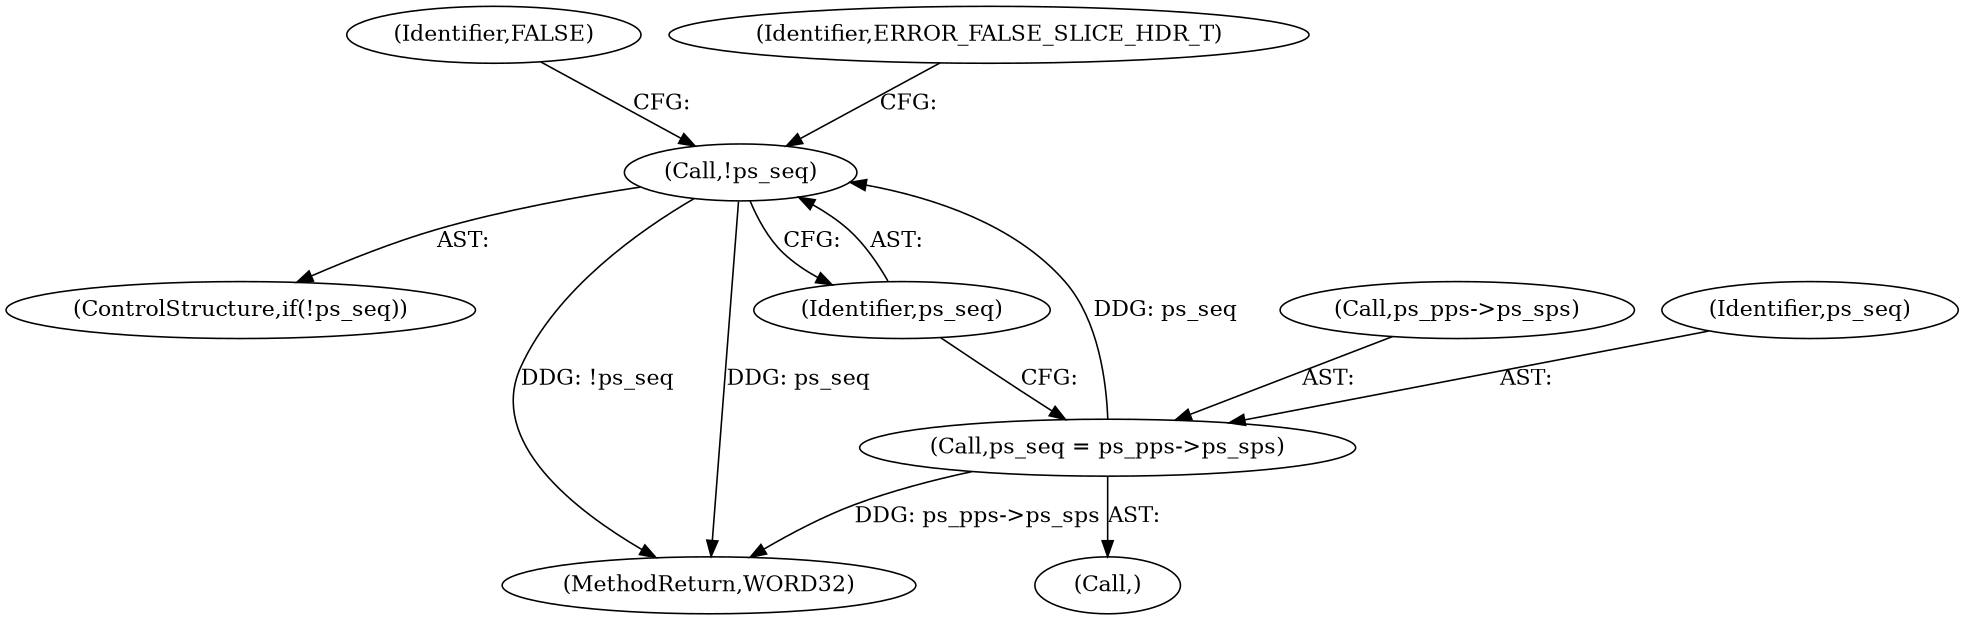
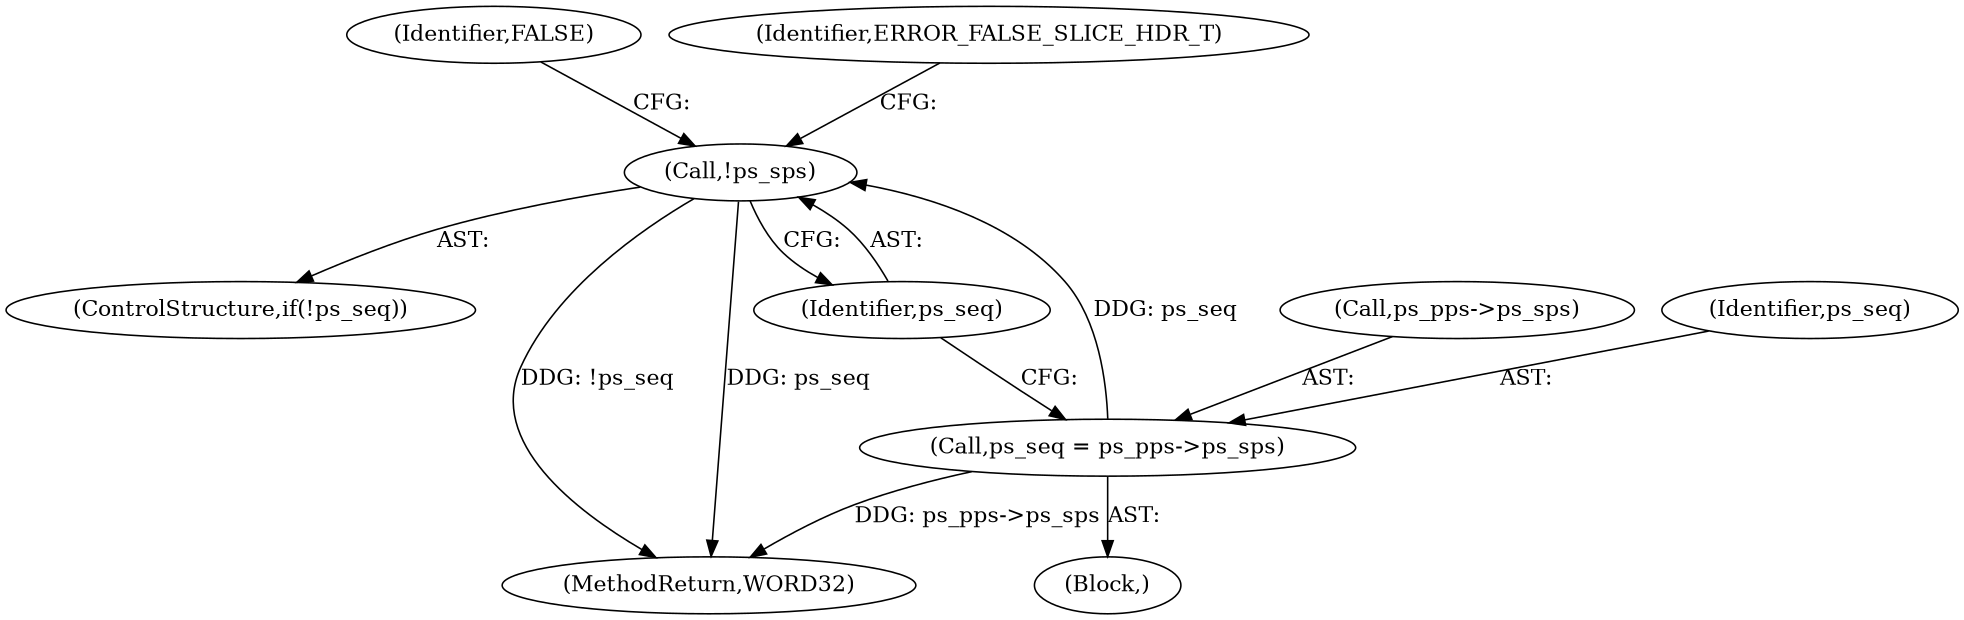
node "(Call,!ps_seq)": label "(Call,!ps_seq)" -> "(Call,!ps_sps)"
node "(Call,)": label "(Call,)" -> "(Block,)"
